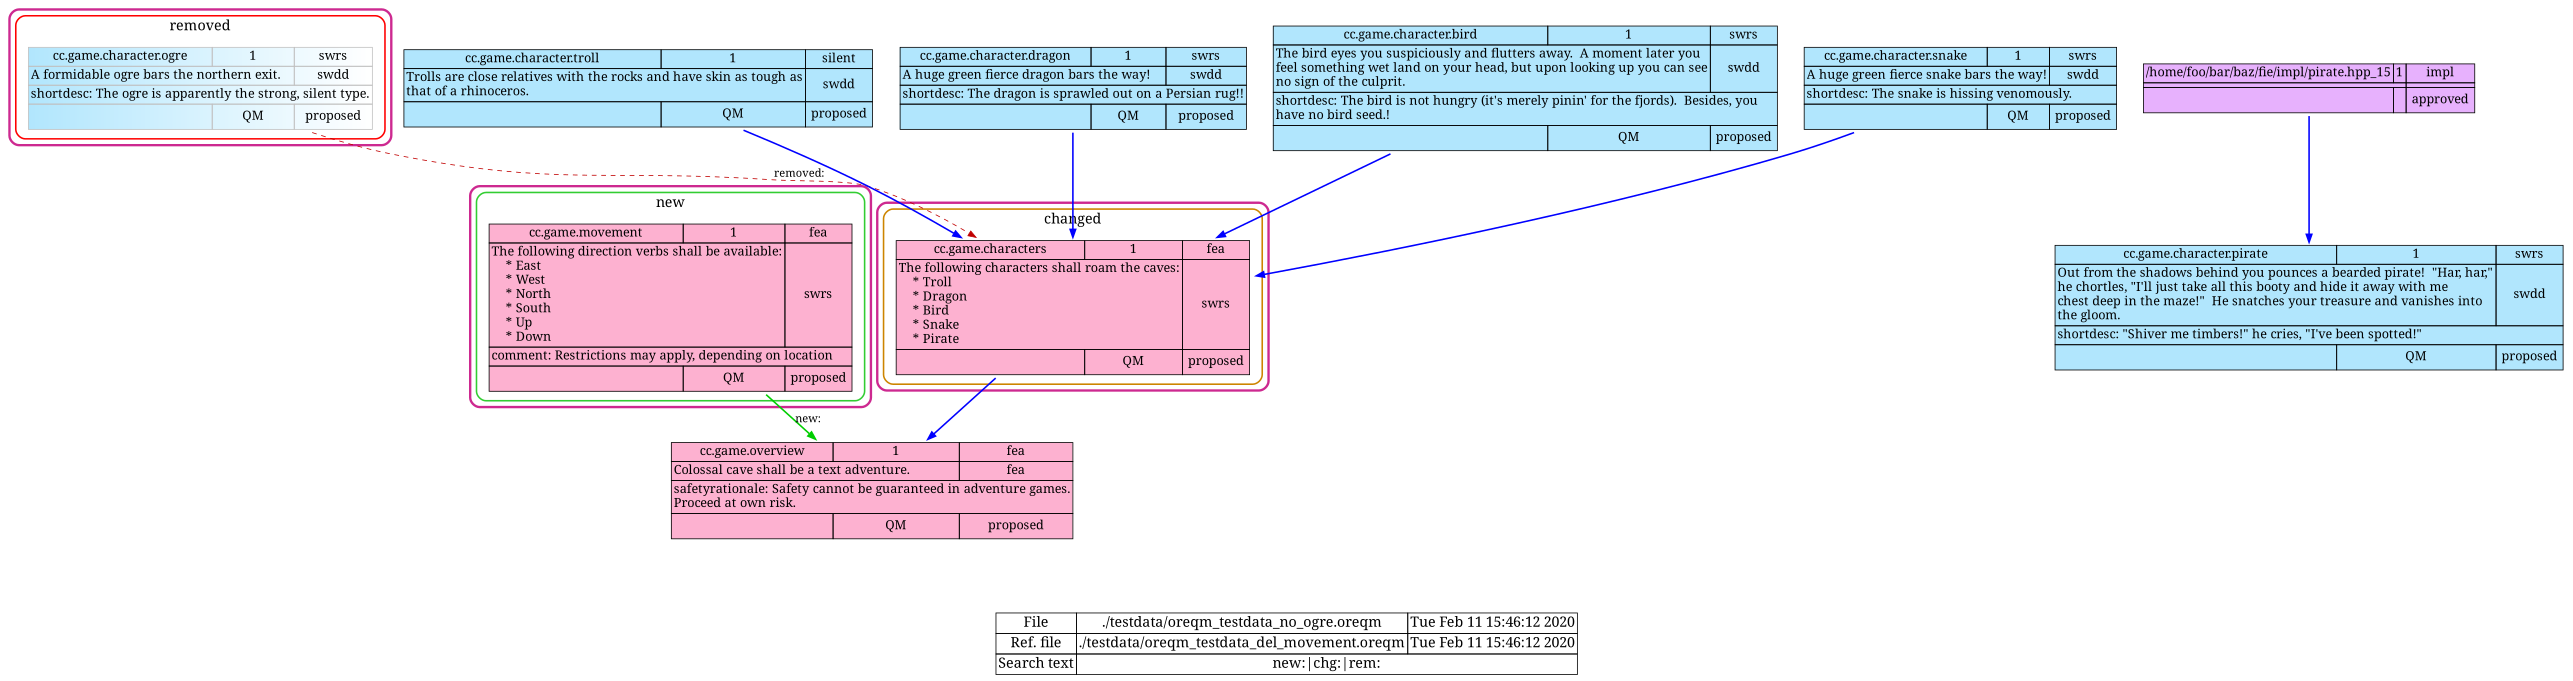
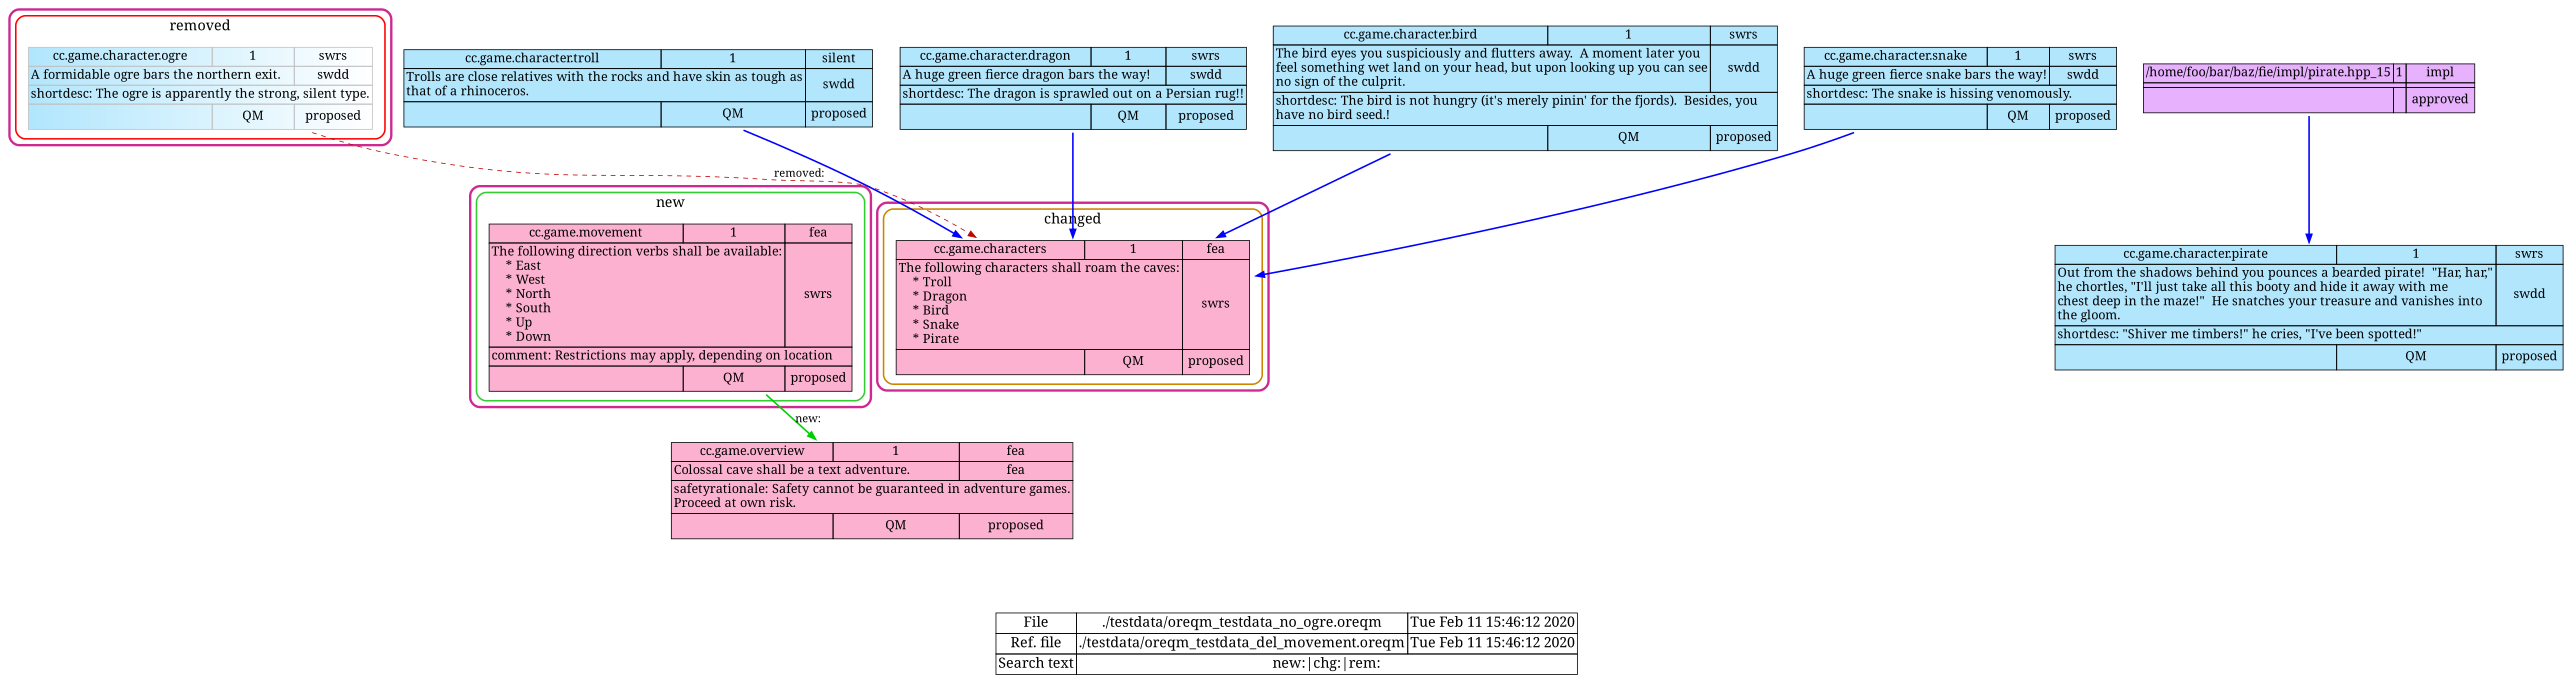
edge "cc.game.characters" -> "cc.game.overview": removed
